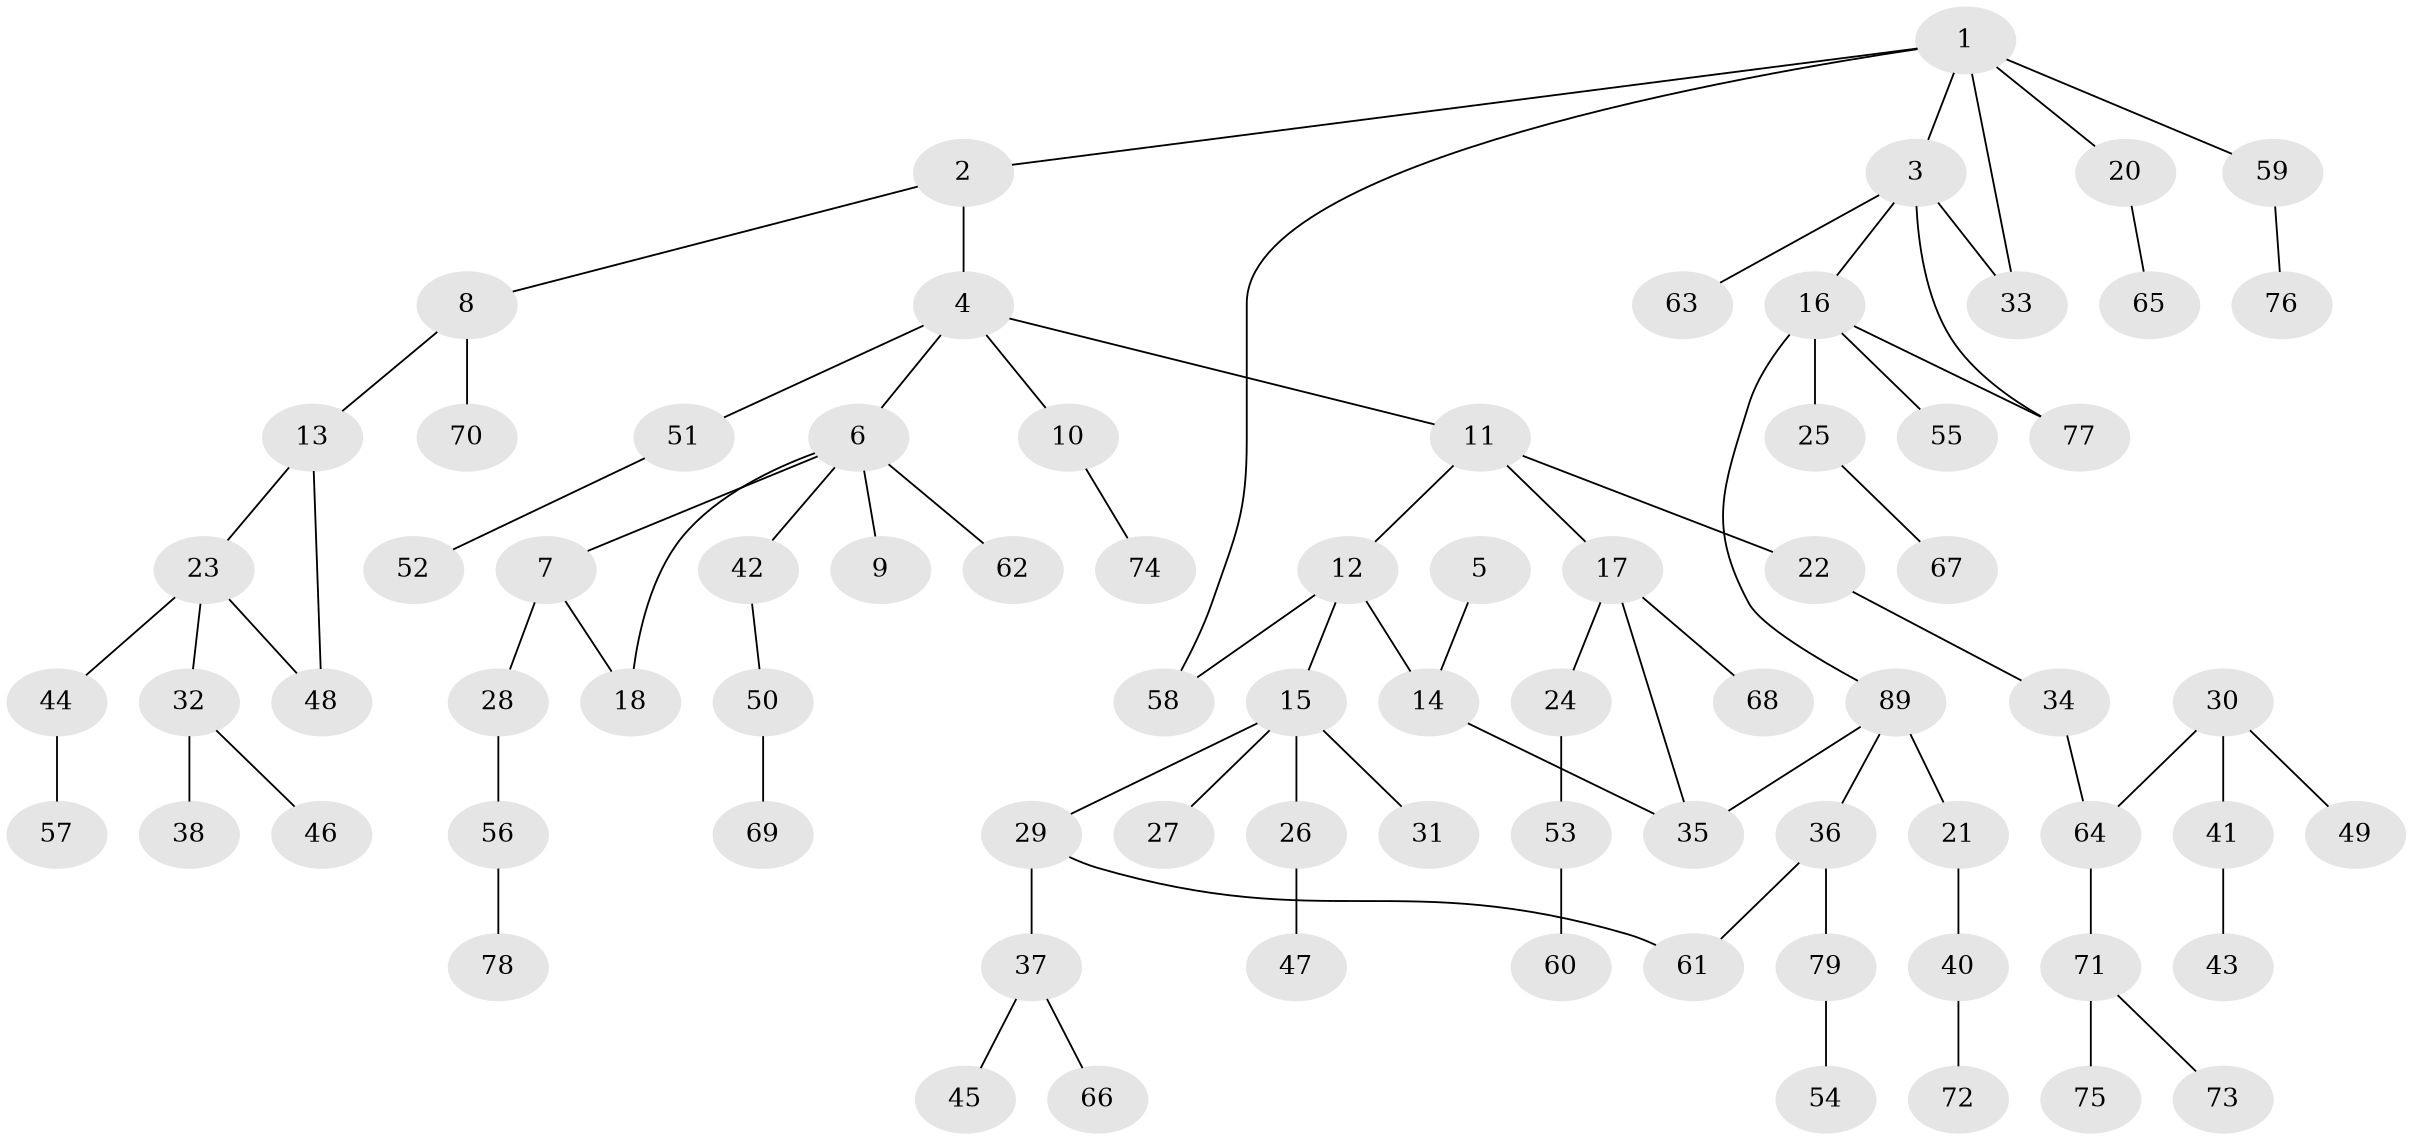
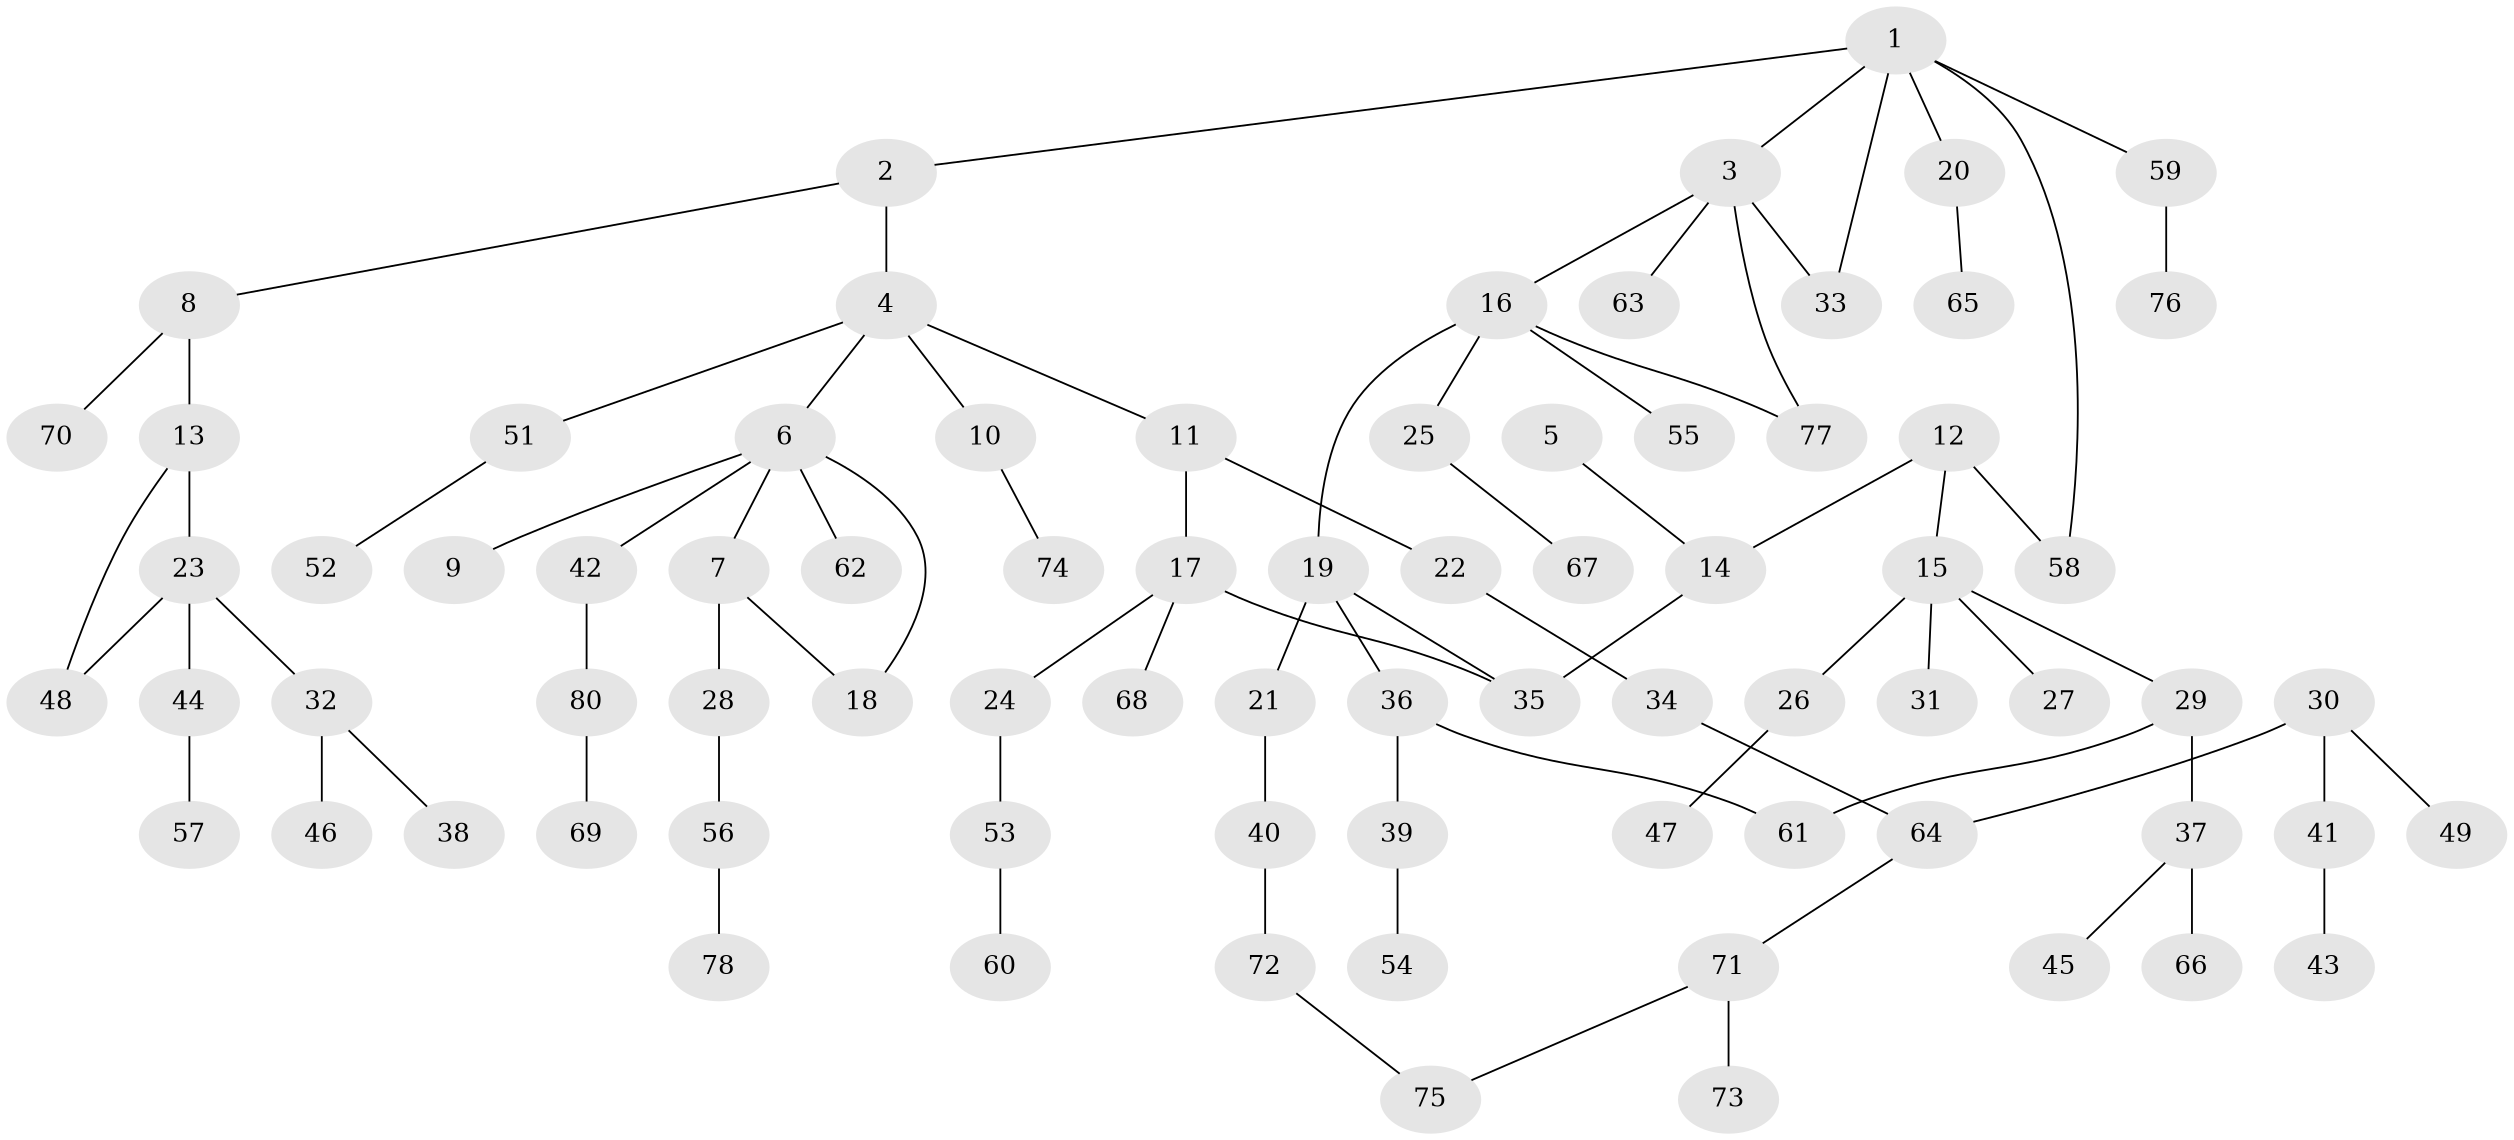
edge "11" -- "12": removed
node "50": label "50" -> "80"
node "89": label "89" -> "19"
node "79": label "79" -> "39"
edge "72" -- "75": added
